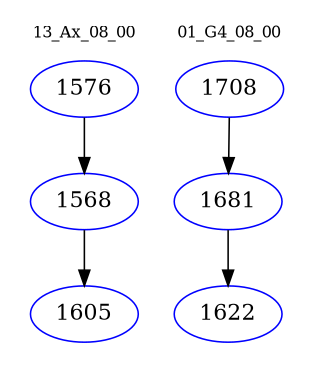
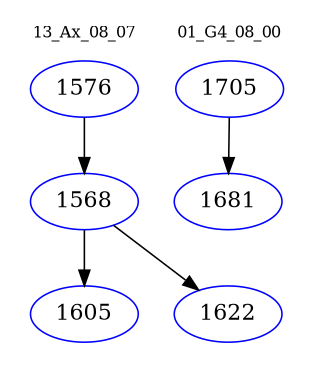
cluster "13_Ax_08_00": label "13_Ax_08_00" -> "13_Ax_08_07"
node "1708": label "1708" -> "1705"
edge "1681" -> "1622": now "1568" -> "1622"
